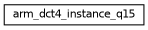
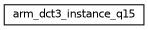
node "arm_dct4_instance_q15": label "arm_dct4_instance_q15" -> "arm_dct3_instance_q15"
